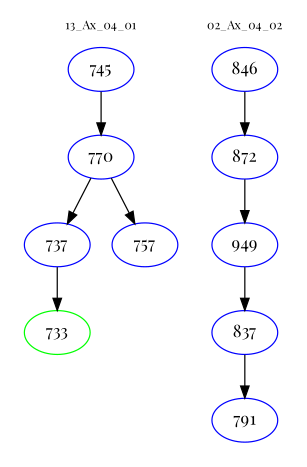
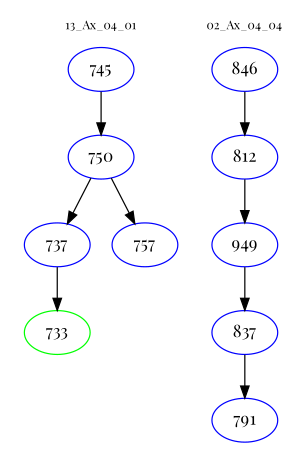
cluster "02_Ax_04_02": label "02_Ax_04_02" -> "02_Ax_04_04"
node "770": label "770" -> "750"
node "872": label "872" -> "812"
